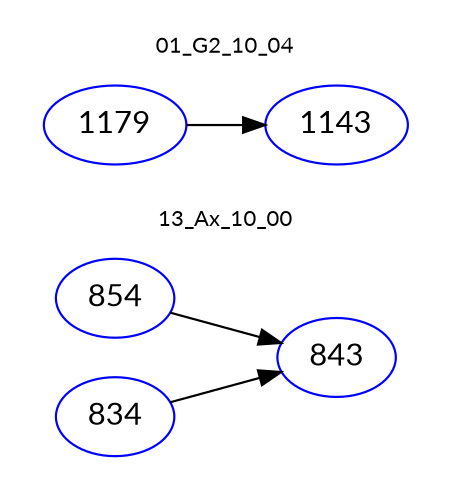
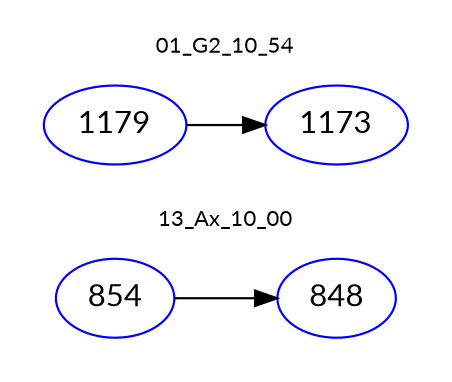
cluster "01_G2_10_04": label "01_G2_10_04" -> "01_G2_10_54"
node "1143": label "1143" -> "1173"
node "843": label "843" -> "848"
node "834": removed
